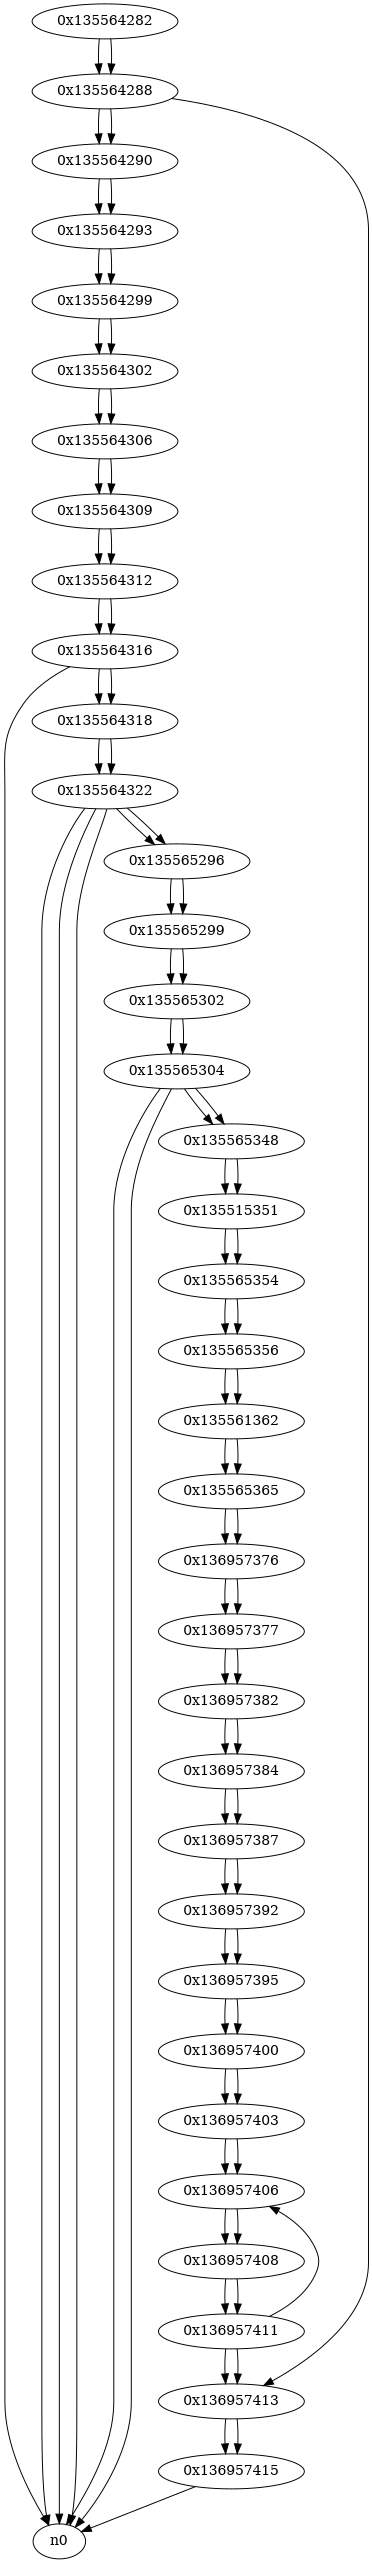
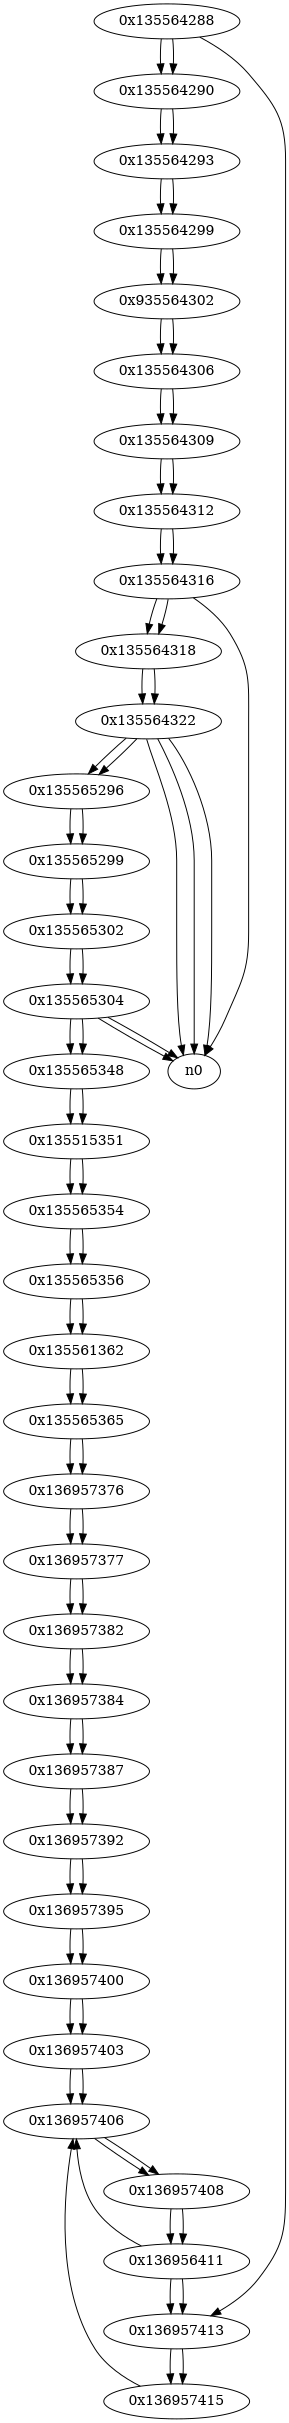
node "0x135564282": removed
node "0x135564302": label "0x135564302" -> "0x935564302"
node "0x136957411": label "0x136957411" -> "0x136956411"
edge "0x136957415" -> "n0": now "0x136957415" -> "0x136957406"
